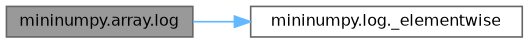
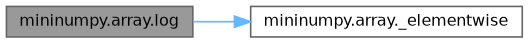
node "mininumpy.log._elementwise": label "mininumpy.log._elementwise" -> "mininumpy.array._elementwise"
